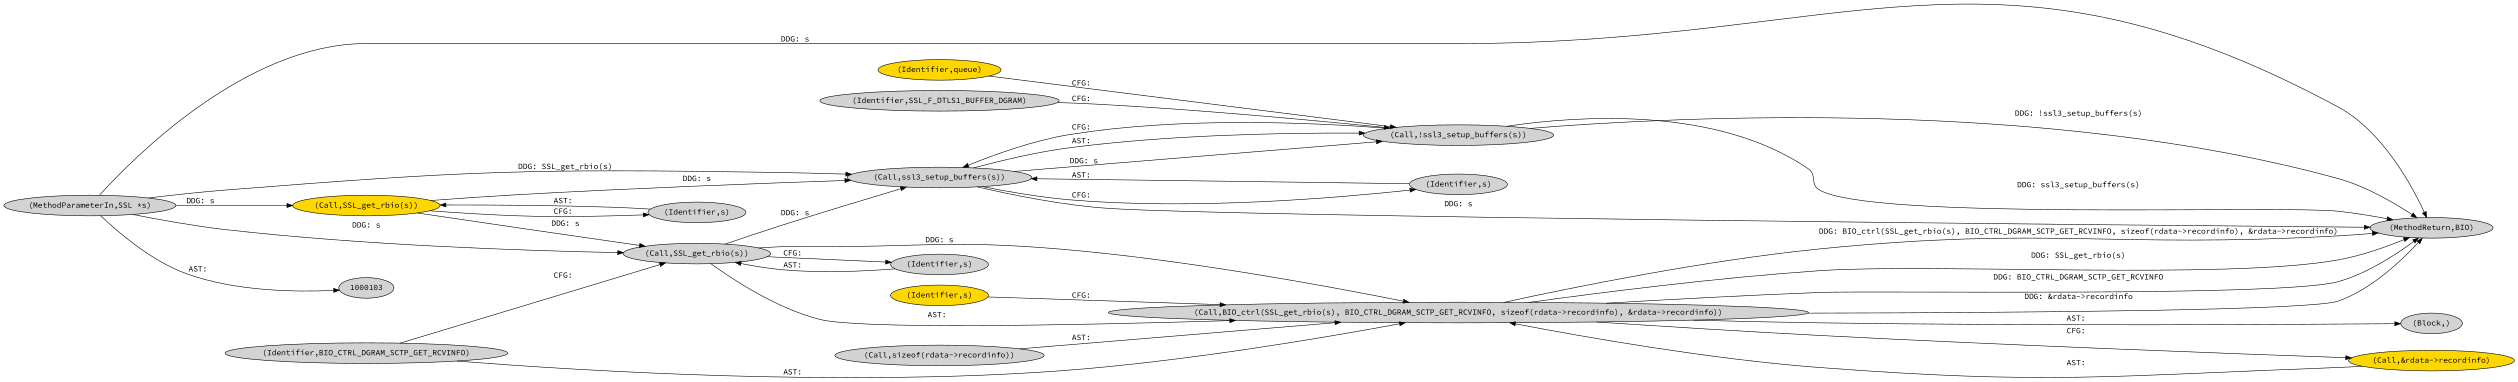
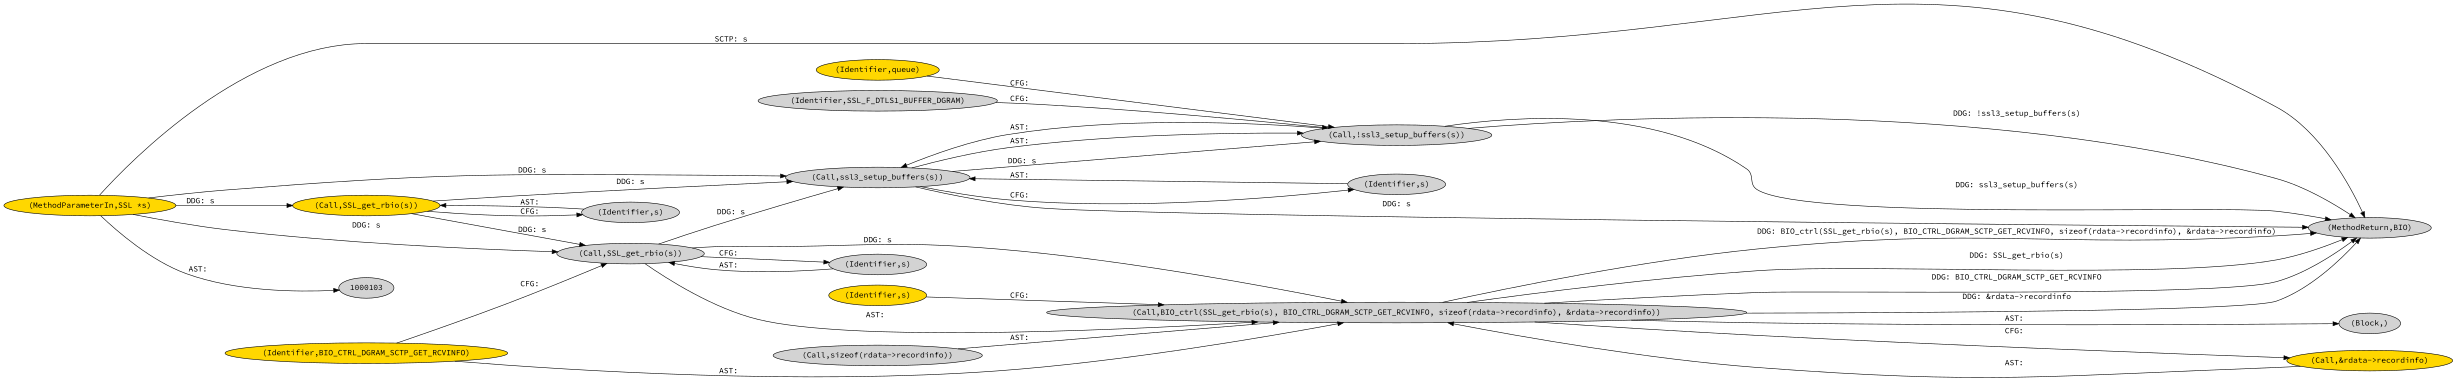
edge "(MethodParameterIn,SSL *s)" -> "(MethodReturn,BIO)": label "DDG: s" -> "SCTP: s"
edge "(Call,!ssl3_setup_buffers(s))" -> "(Call,ssl3_setup_buffers(s))": label "CFG: " -> "AST: "
edge "(MethodParameterIn,SSL *s)" -> "(Call,ssl3_setup_buffers(s))": label "DDG: SSL_get_rbio(s)" -> "DDG: s"
node "(MethodParameterIn,SSL *s)": fillcolor lightgrey -> gold
node "(Identifier,BIO_CTRL_DGRAM_SCTP_GET_RCVINFO)": fillcolor lightgrey -> gold
